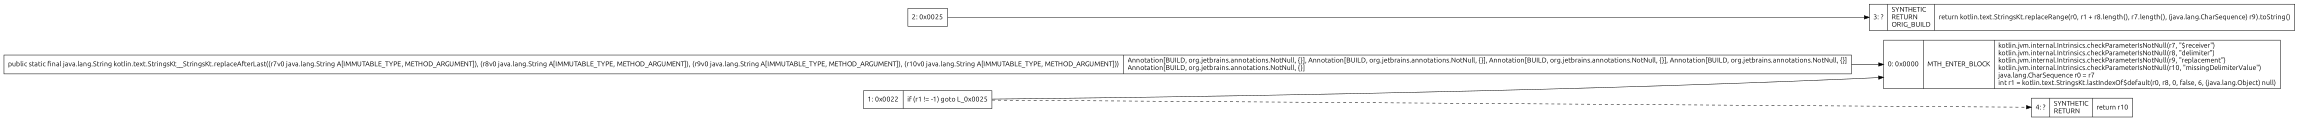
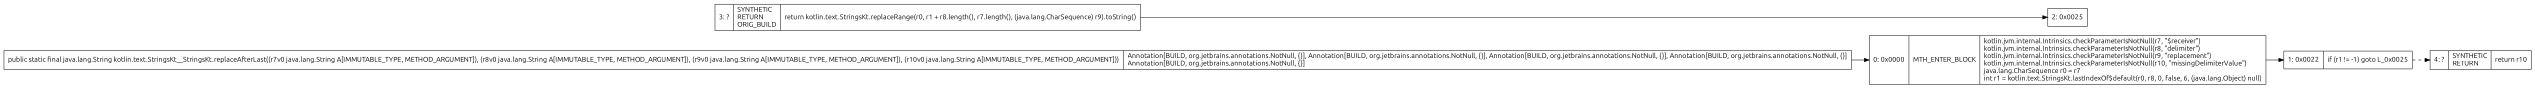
edge "2: 0x0025" -> "3: ?": reversed
edge "1: 0x0022" -> "0: 0x0000": reversed
